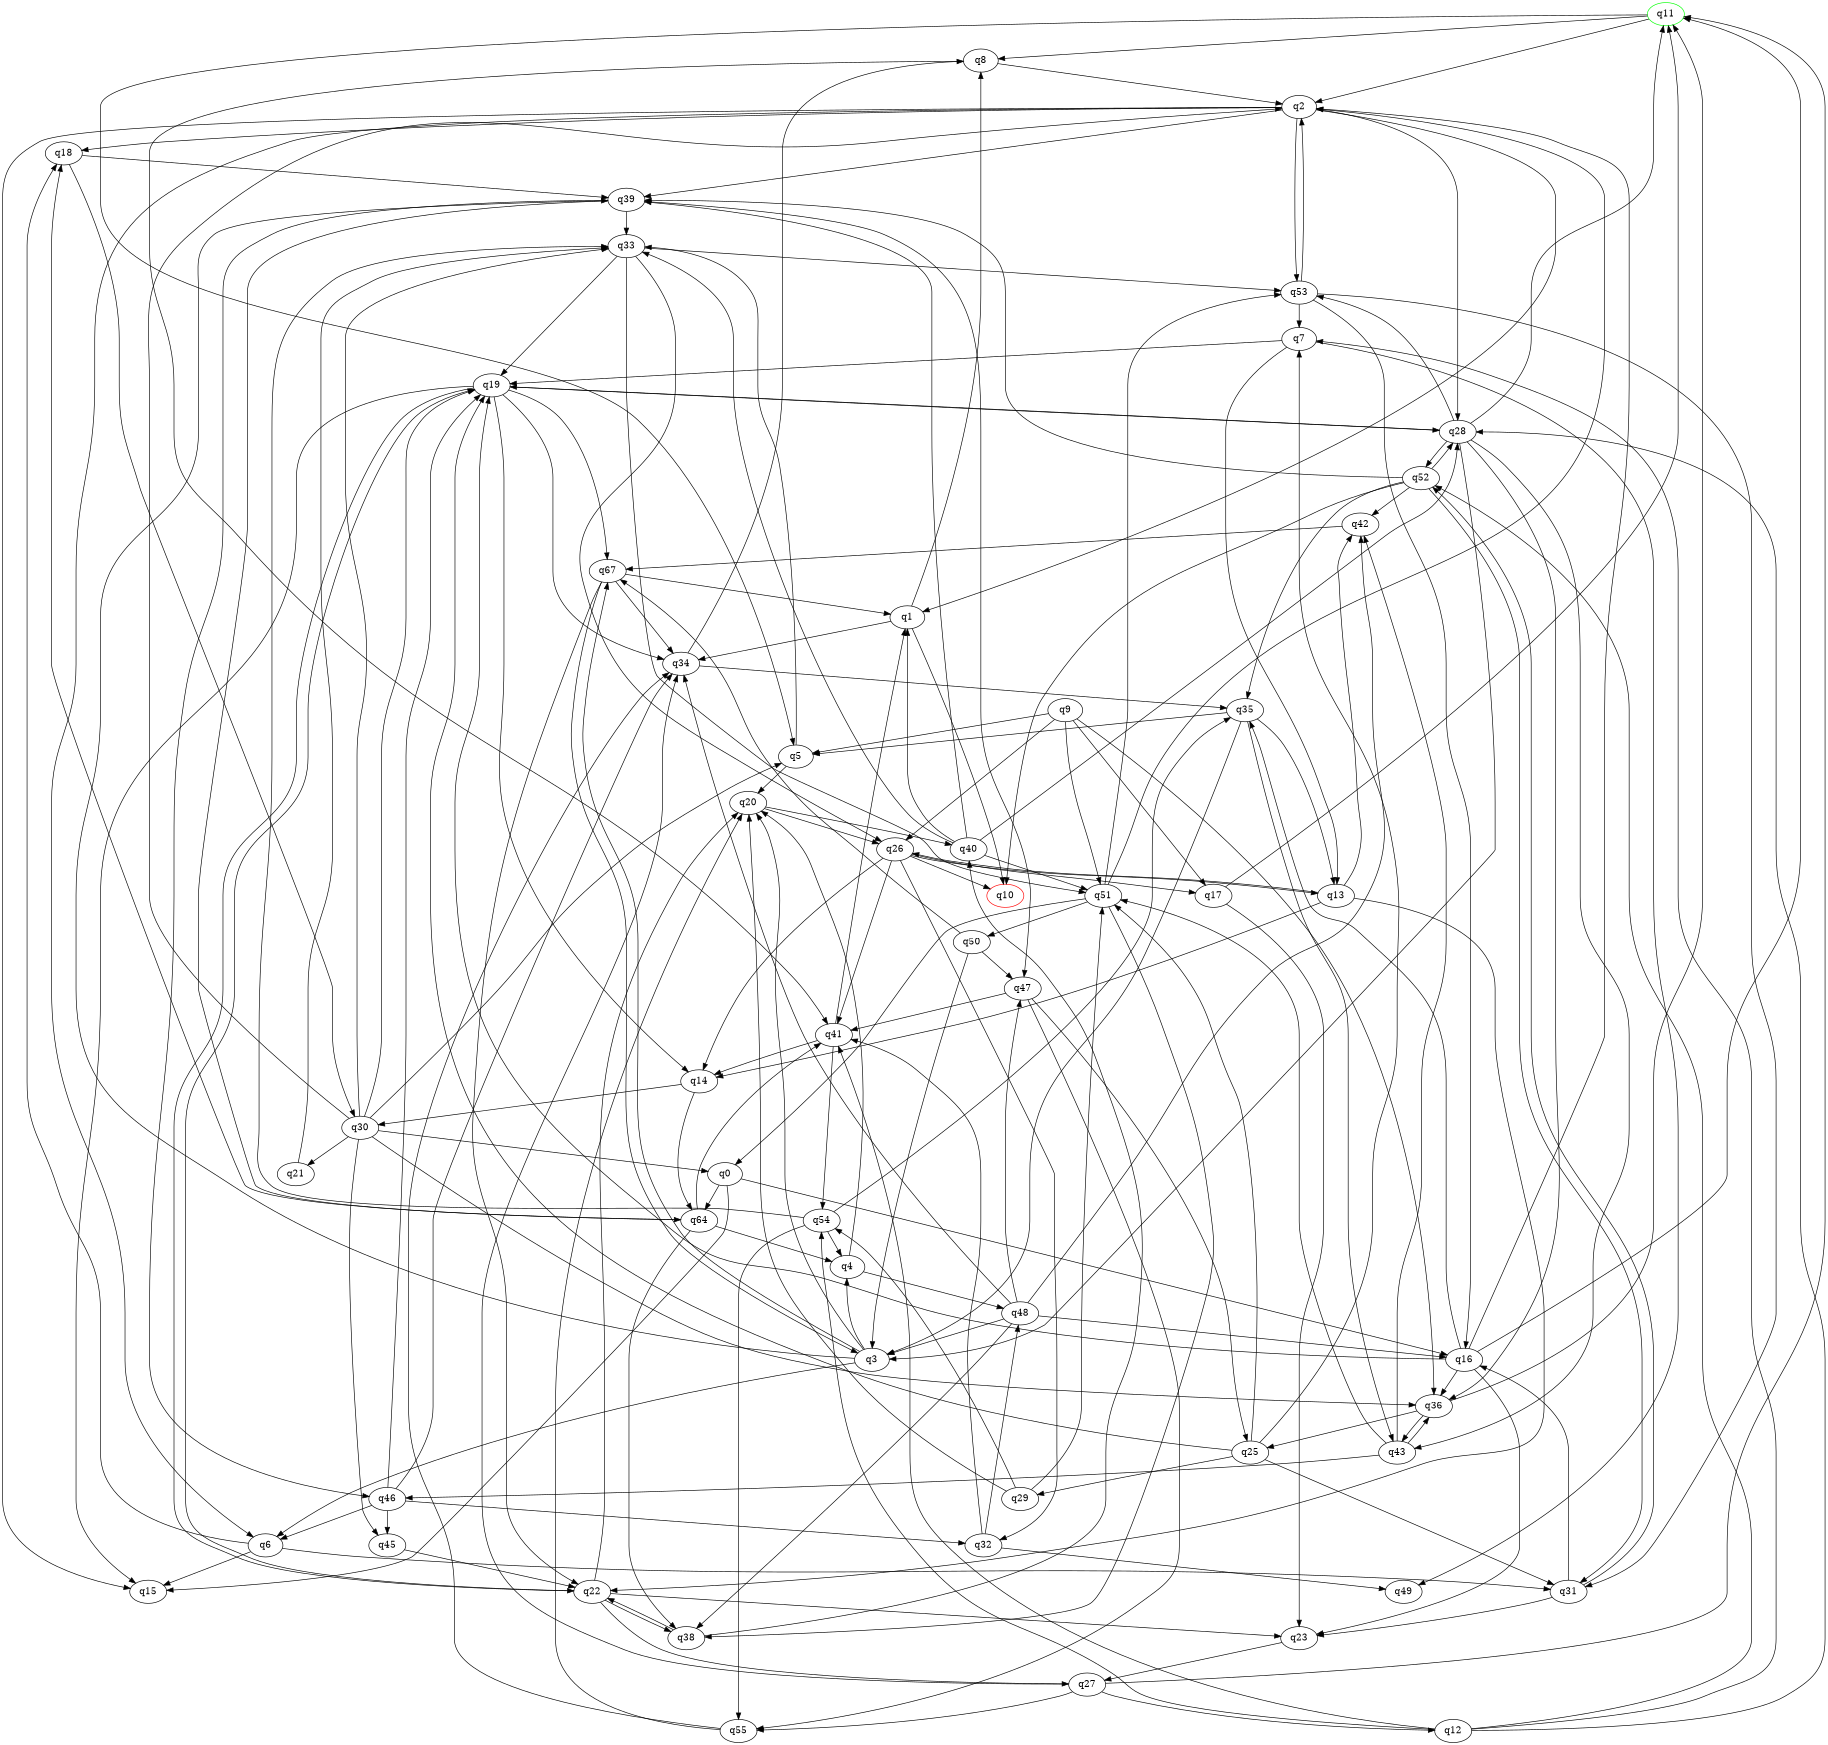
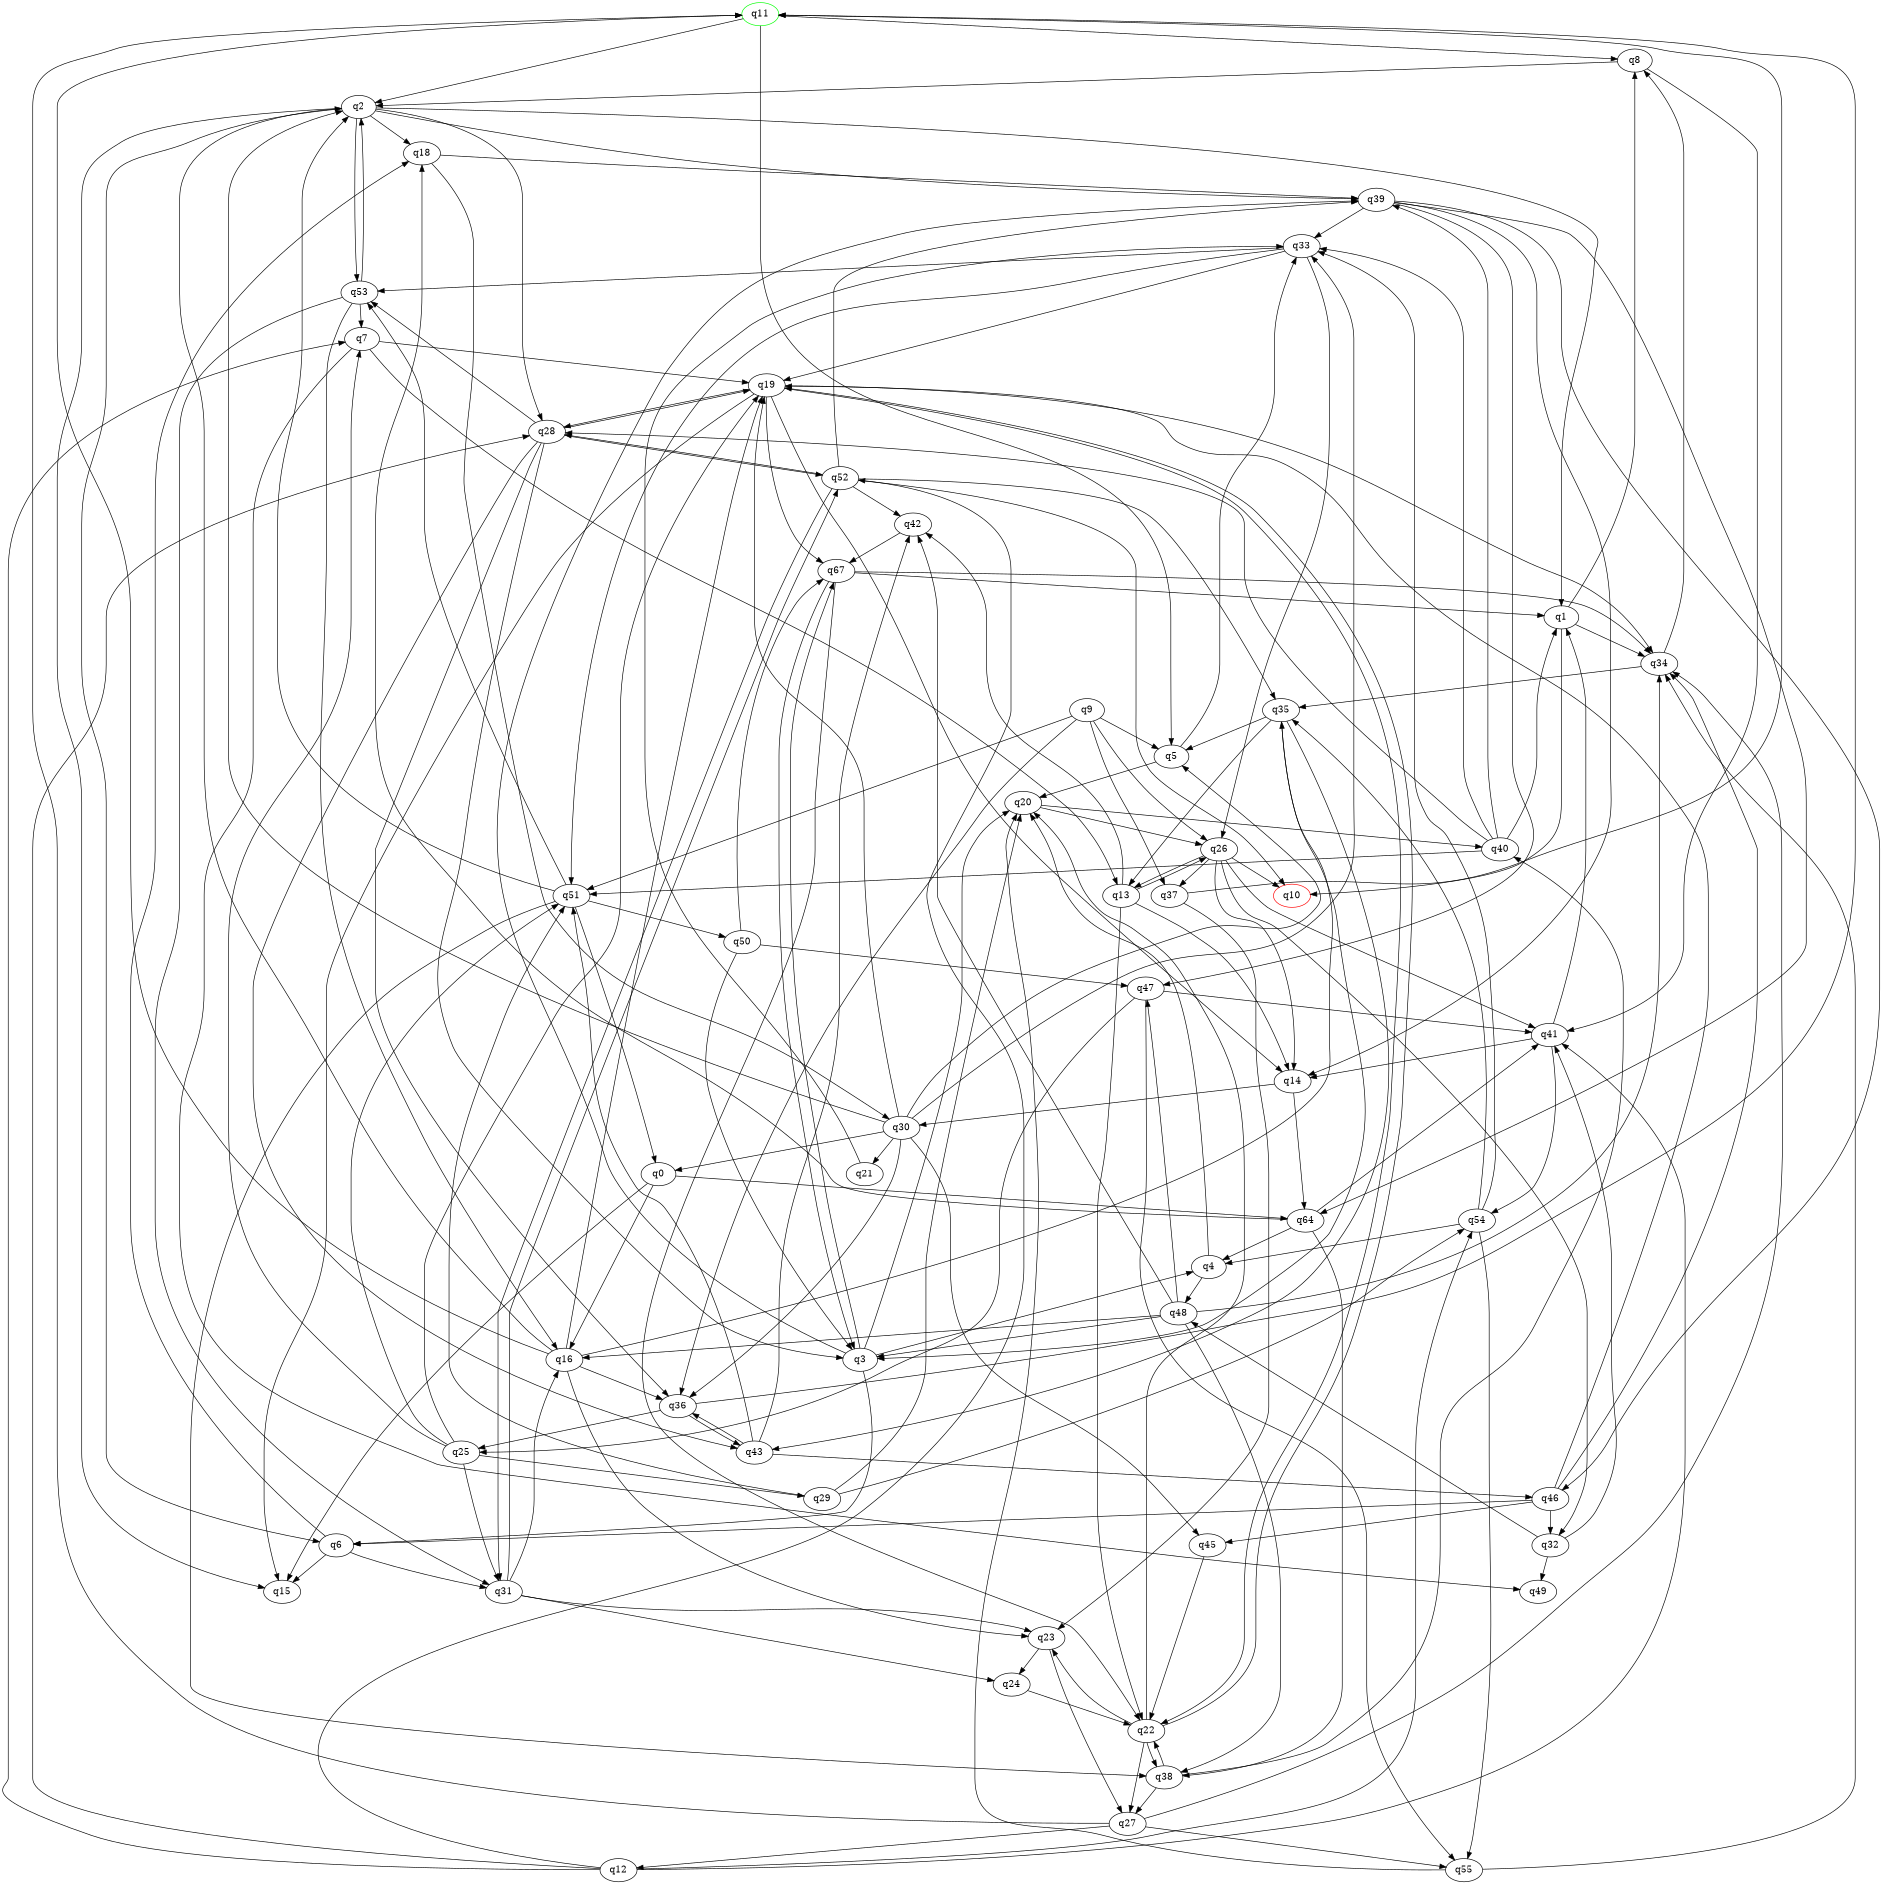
edge "q28" -> "q11": removed
edge "q39" -> "q14": added
node "q17": label "q17" -> "q37"
node "q24": added
edge "q38" -> "q27": added
